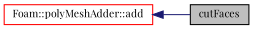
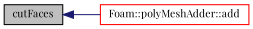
edge "cutFaces" -> "Foam::polyMeshAdder::add": reversed
